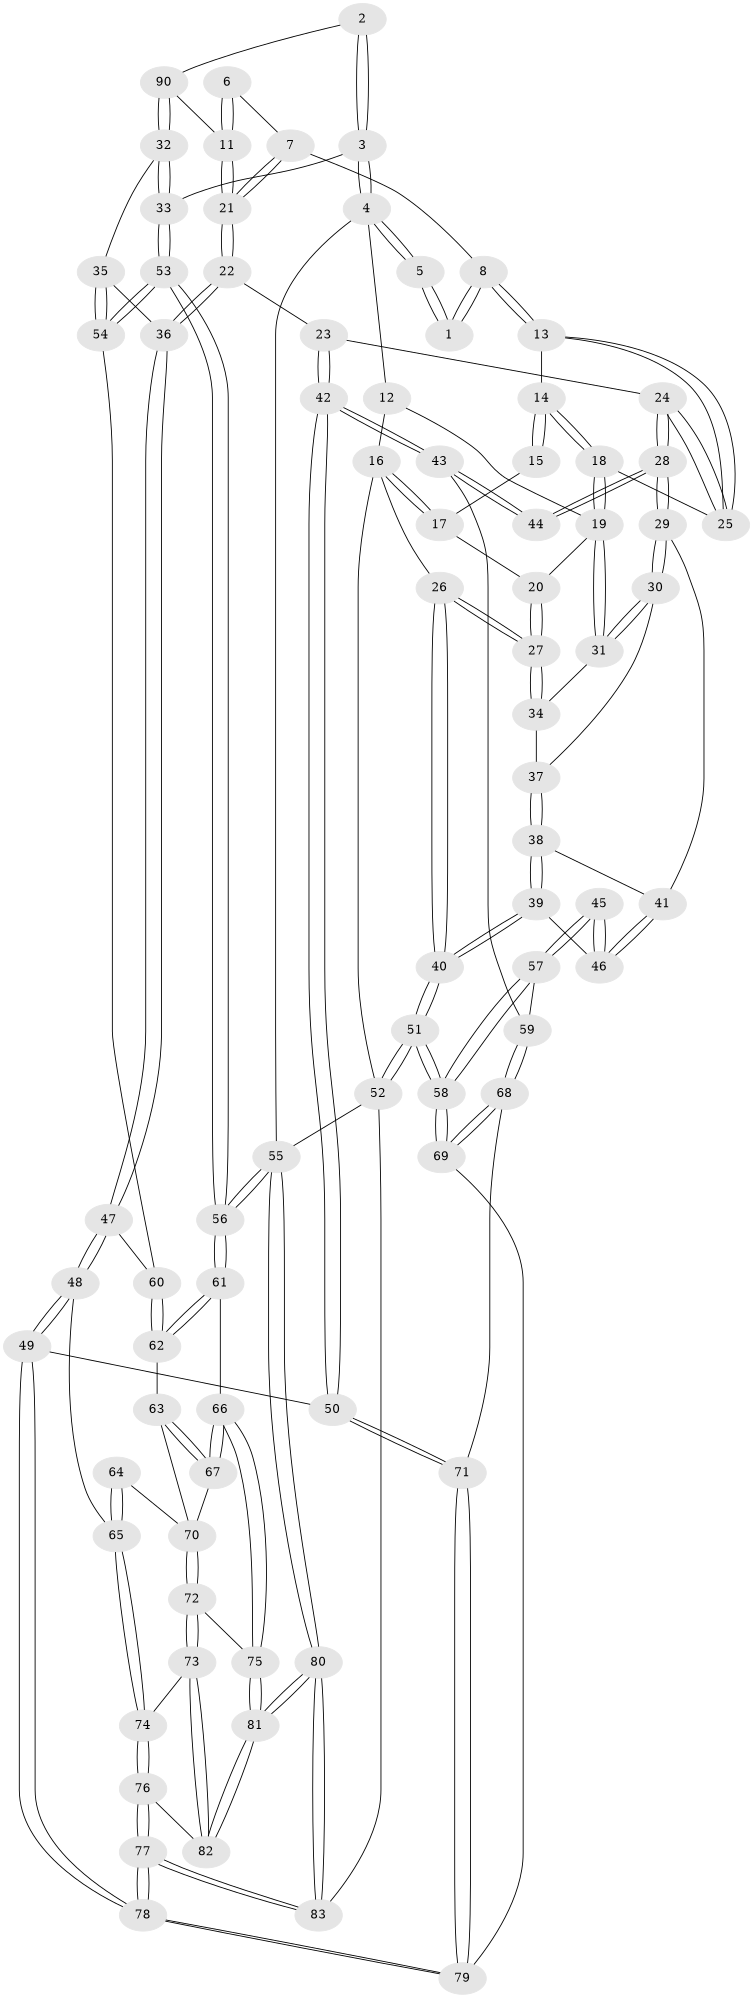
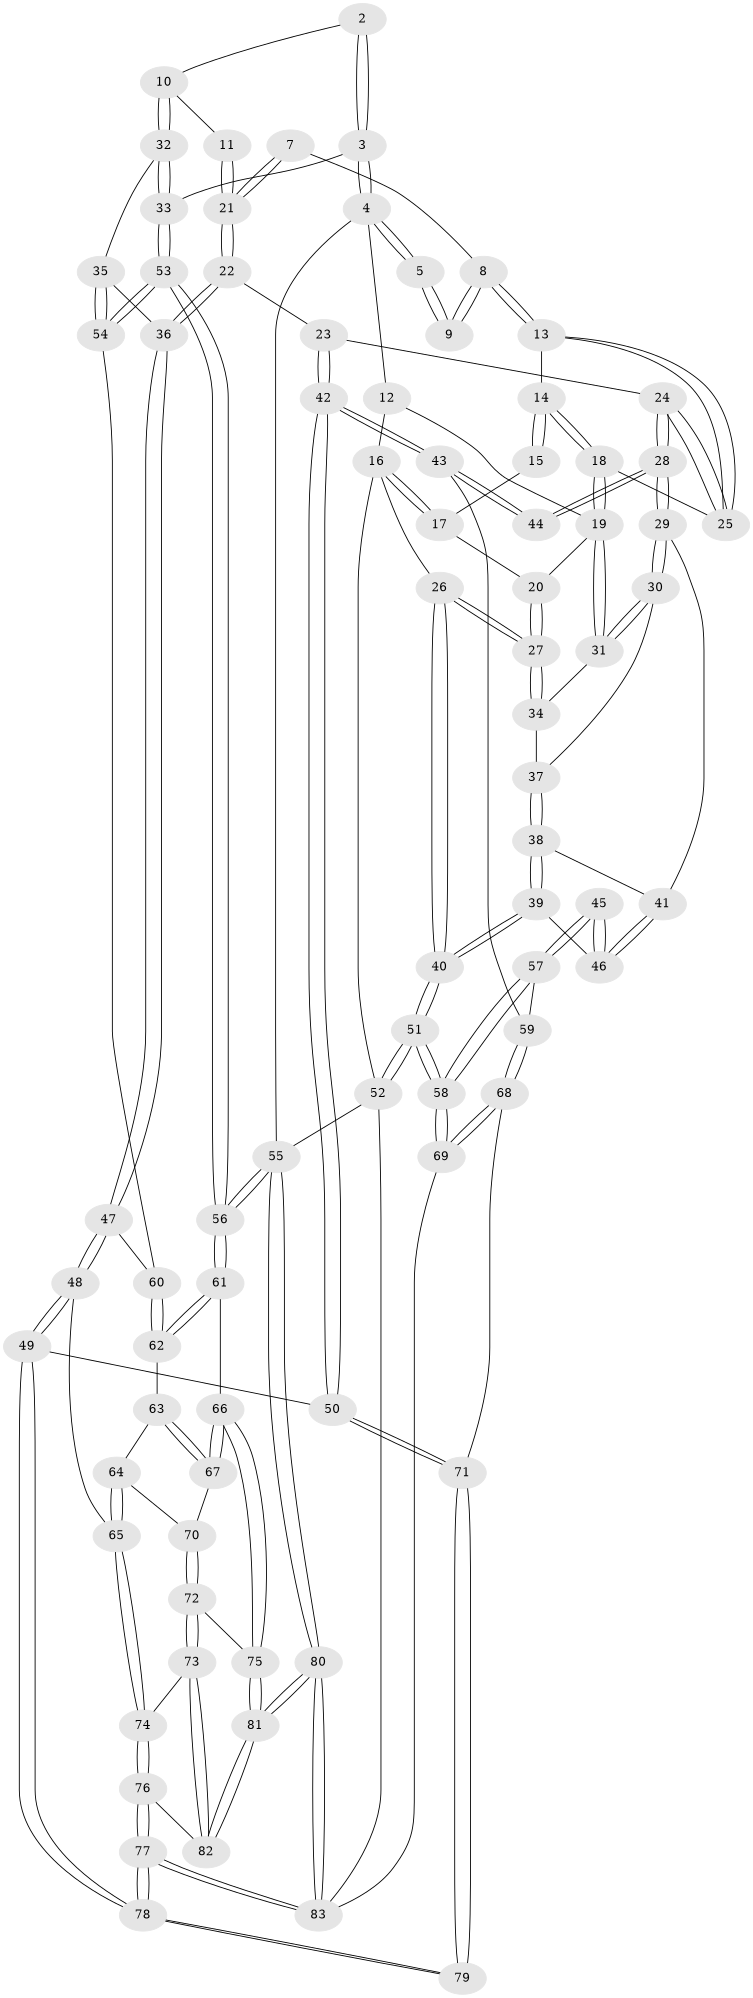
node "90": label "90" -> "10"
node "6": removed
node "1": label "1" -> "9"
edge "63" -- "70": now "63" -- "64"
edge "69" -- "79": now "69" -- "83"
